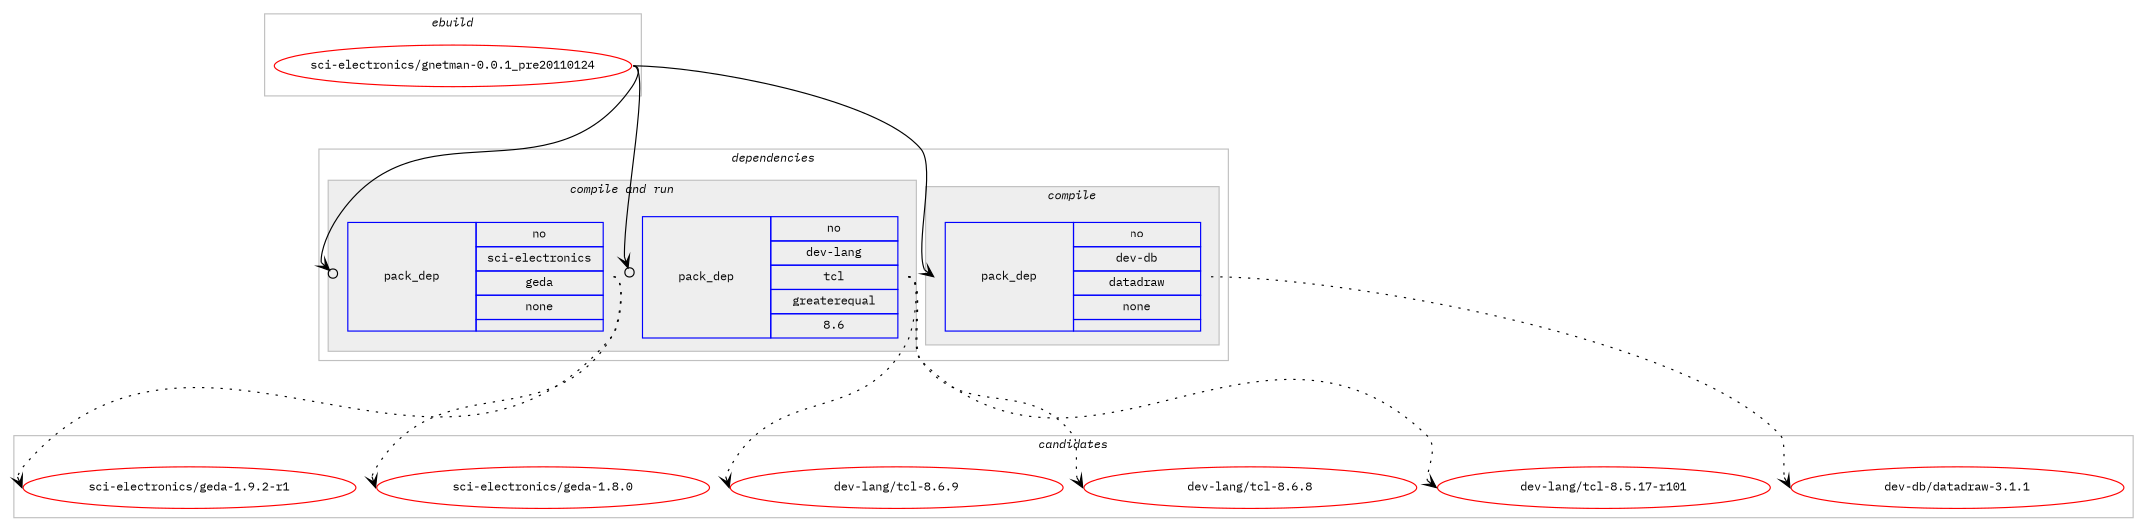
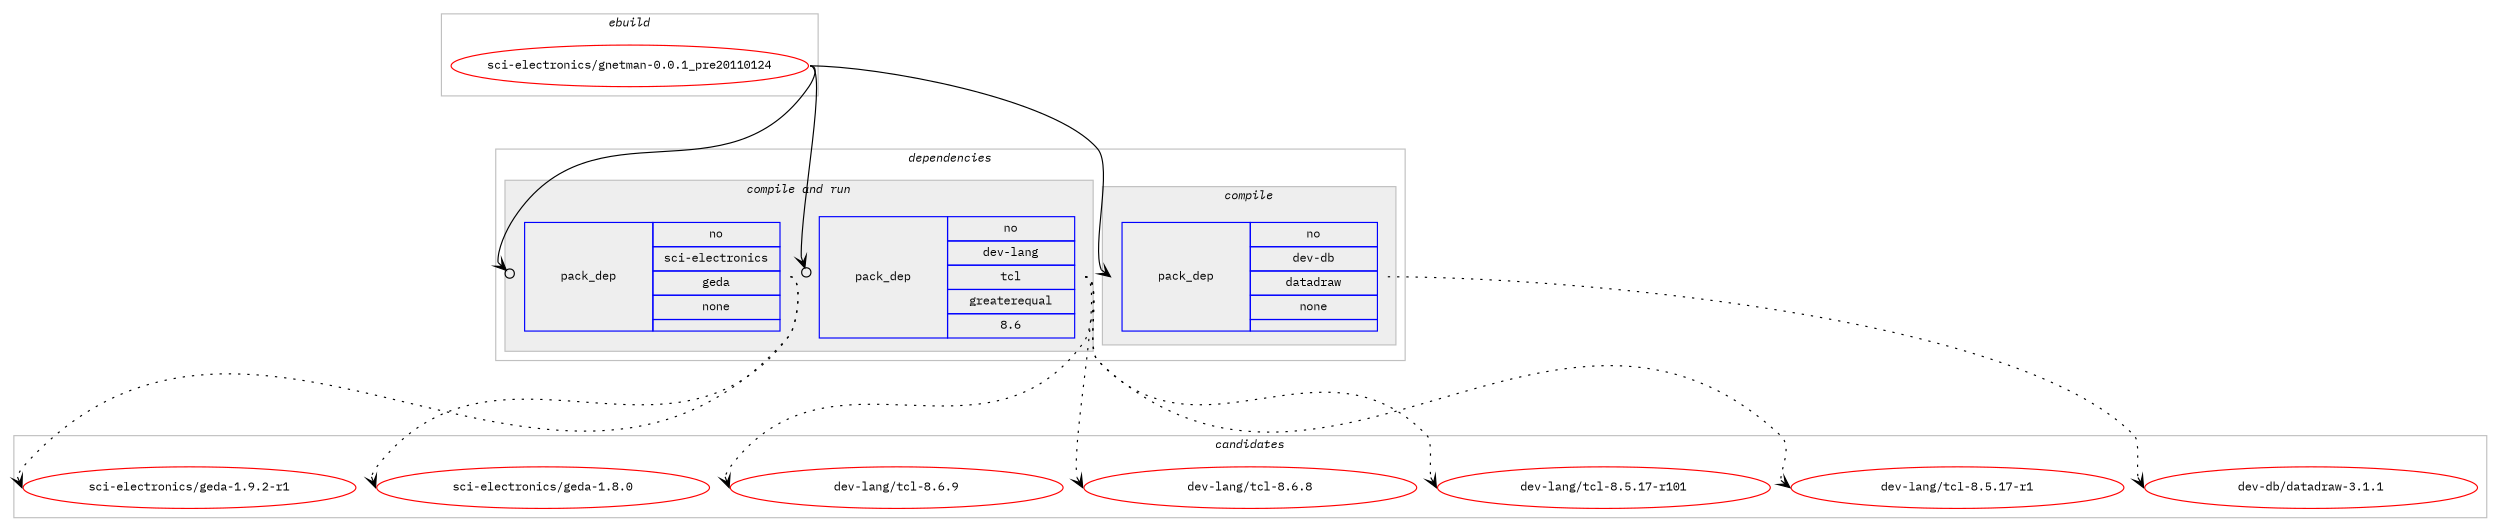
node "dev-lang/tcl-8.5.17-r1": added
